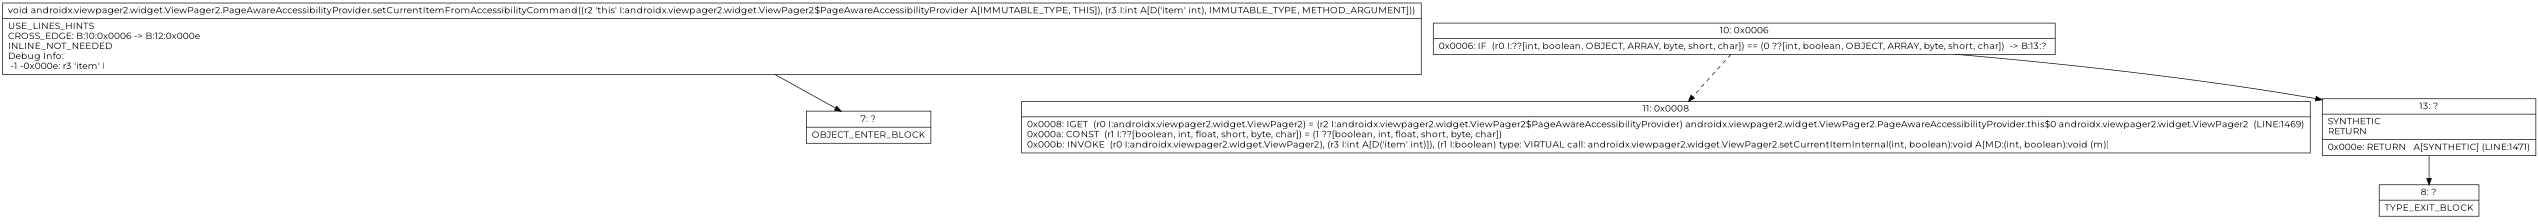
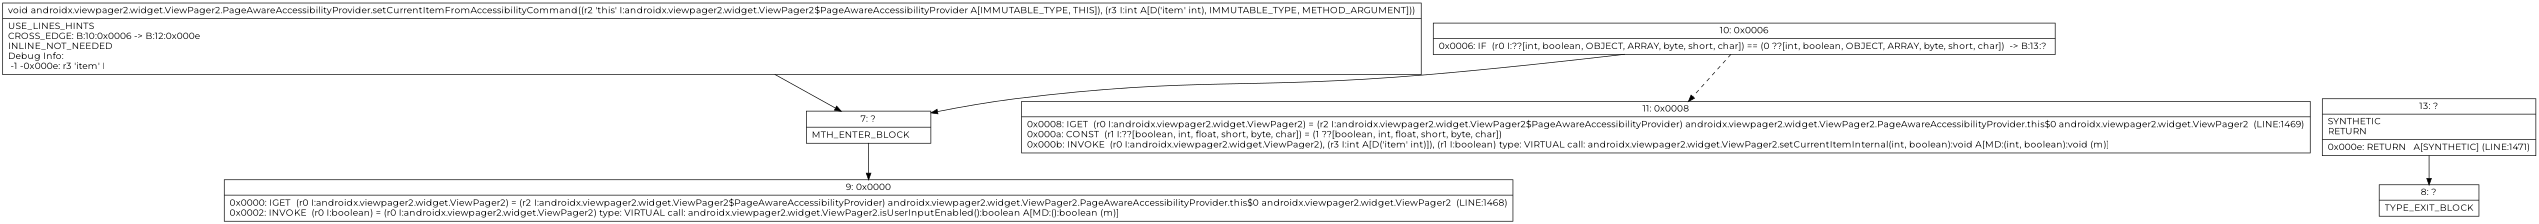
edge "10: 0x0006" -> "13: ?": now "10: 0x0006" -> "7: ?"
node "7: ?": text "OBJECT_ENTER_BLOCK" -> "MTH_ENTER_BLOCK"
node "9: 0x0000": added
